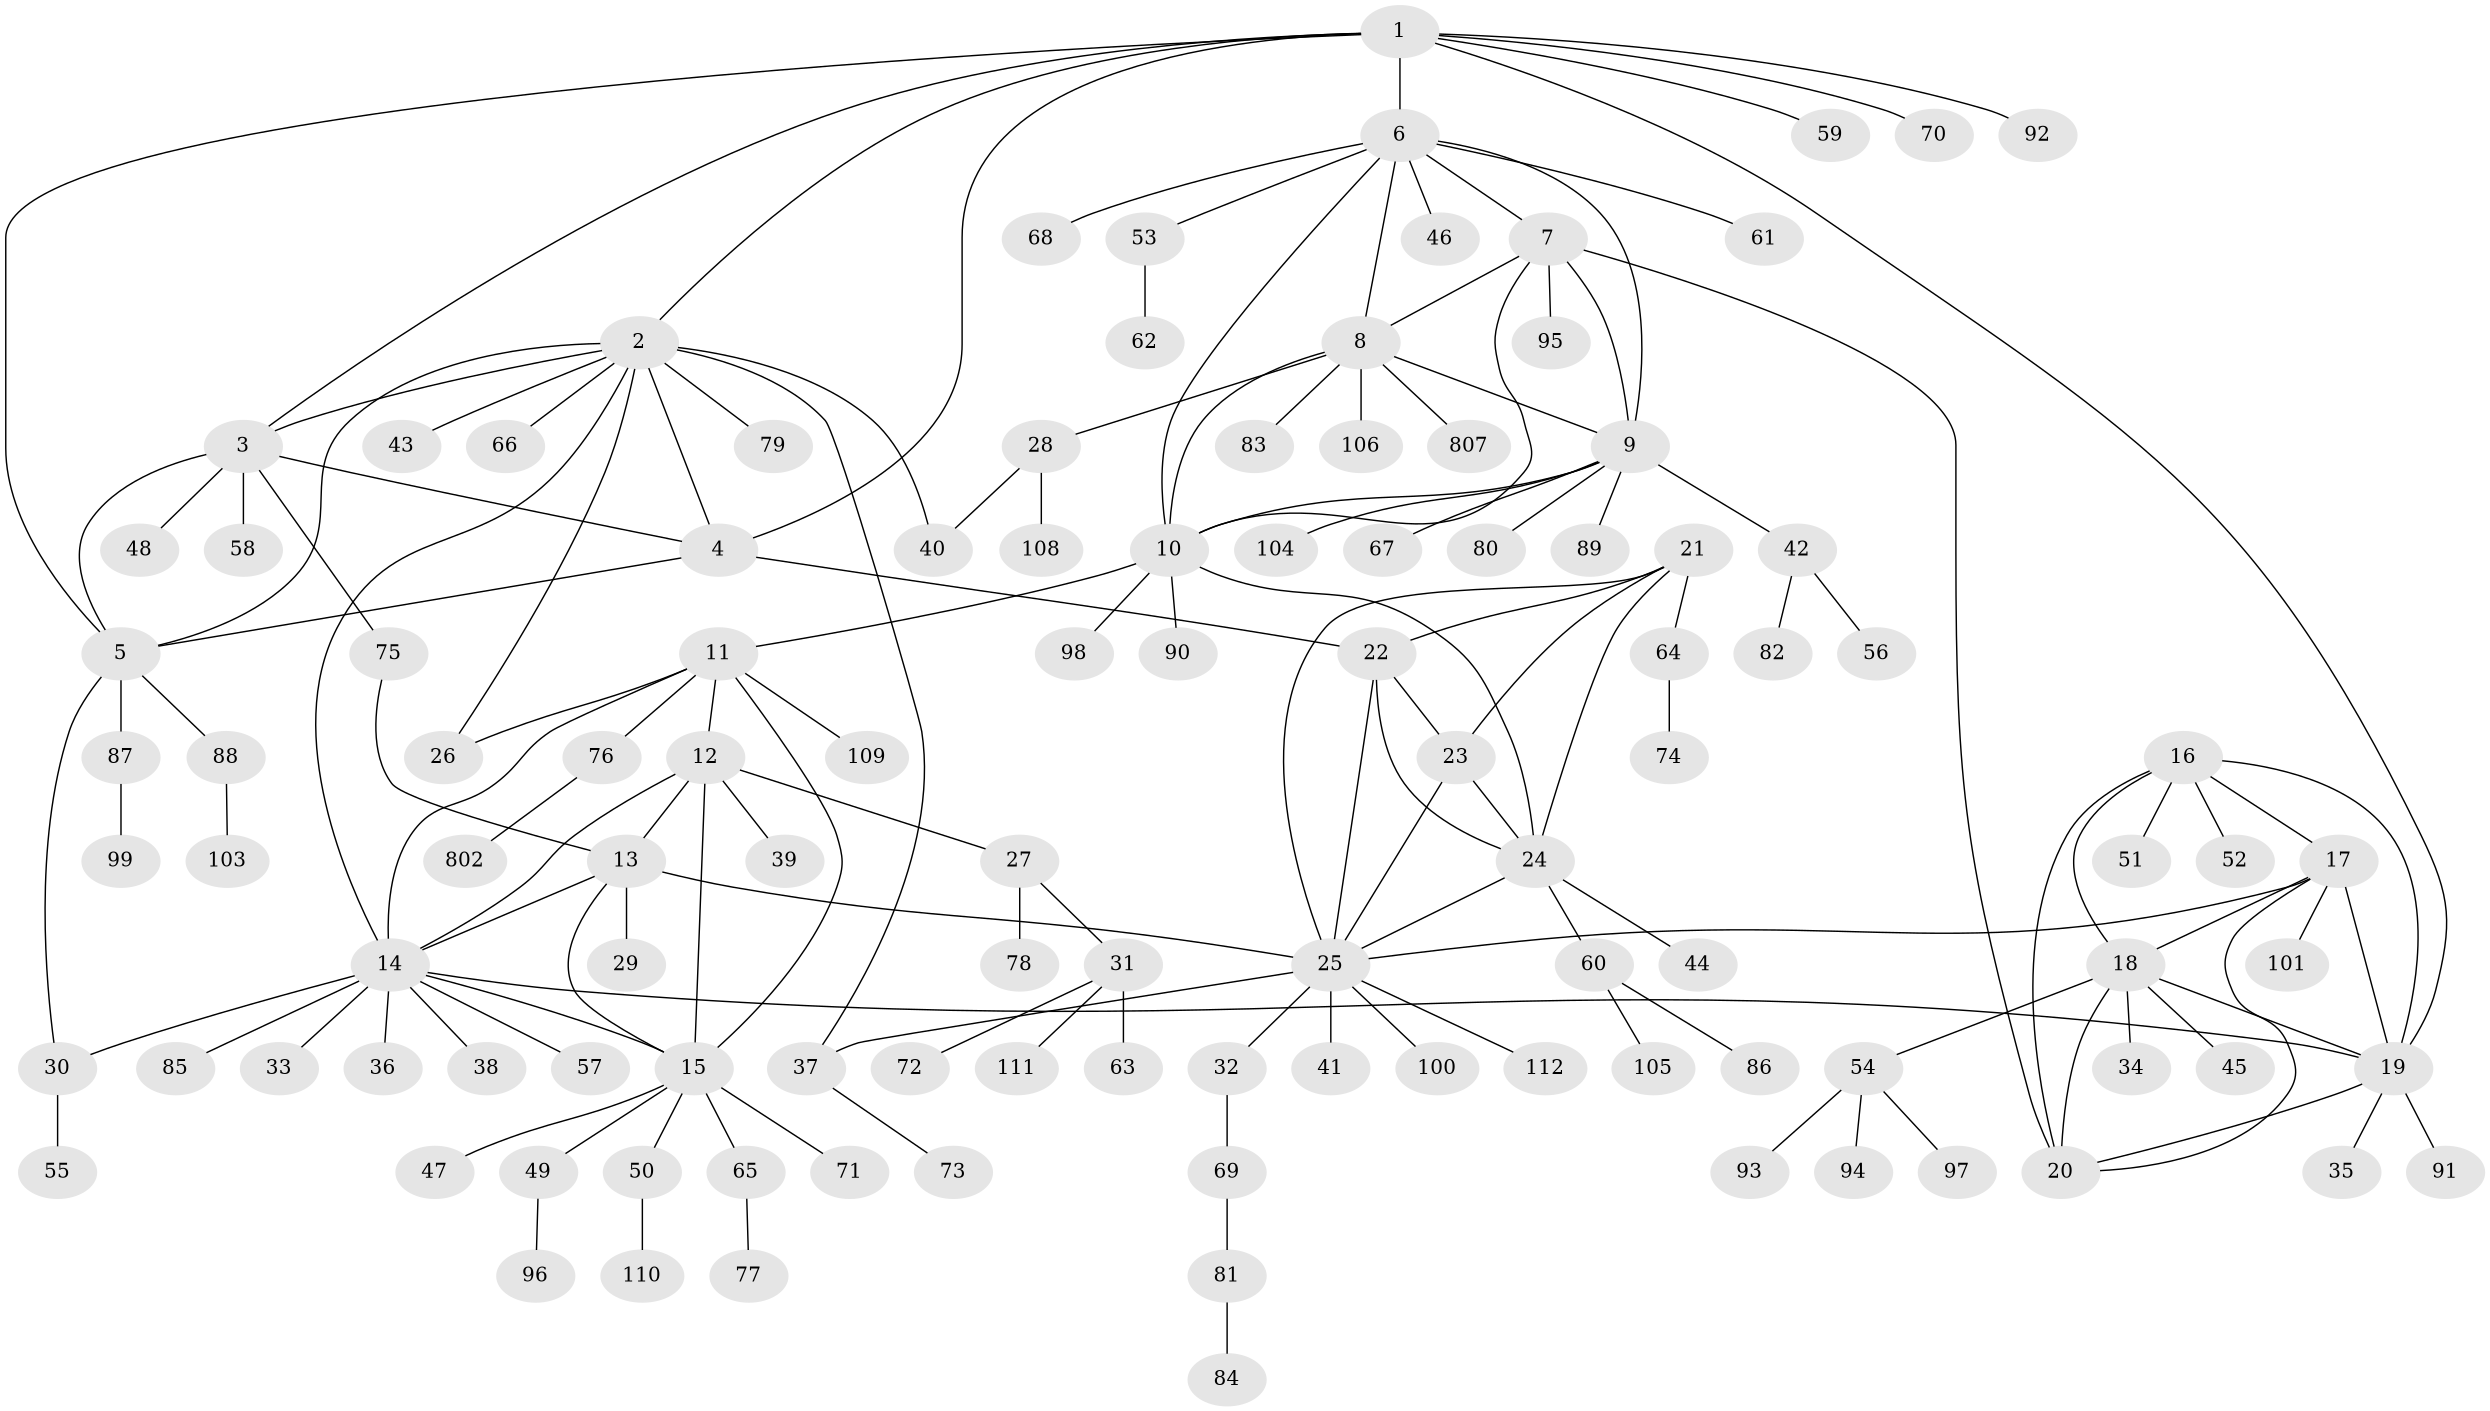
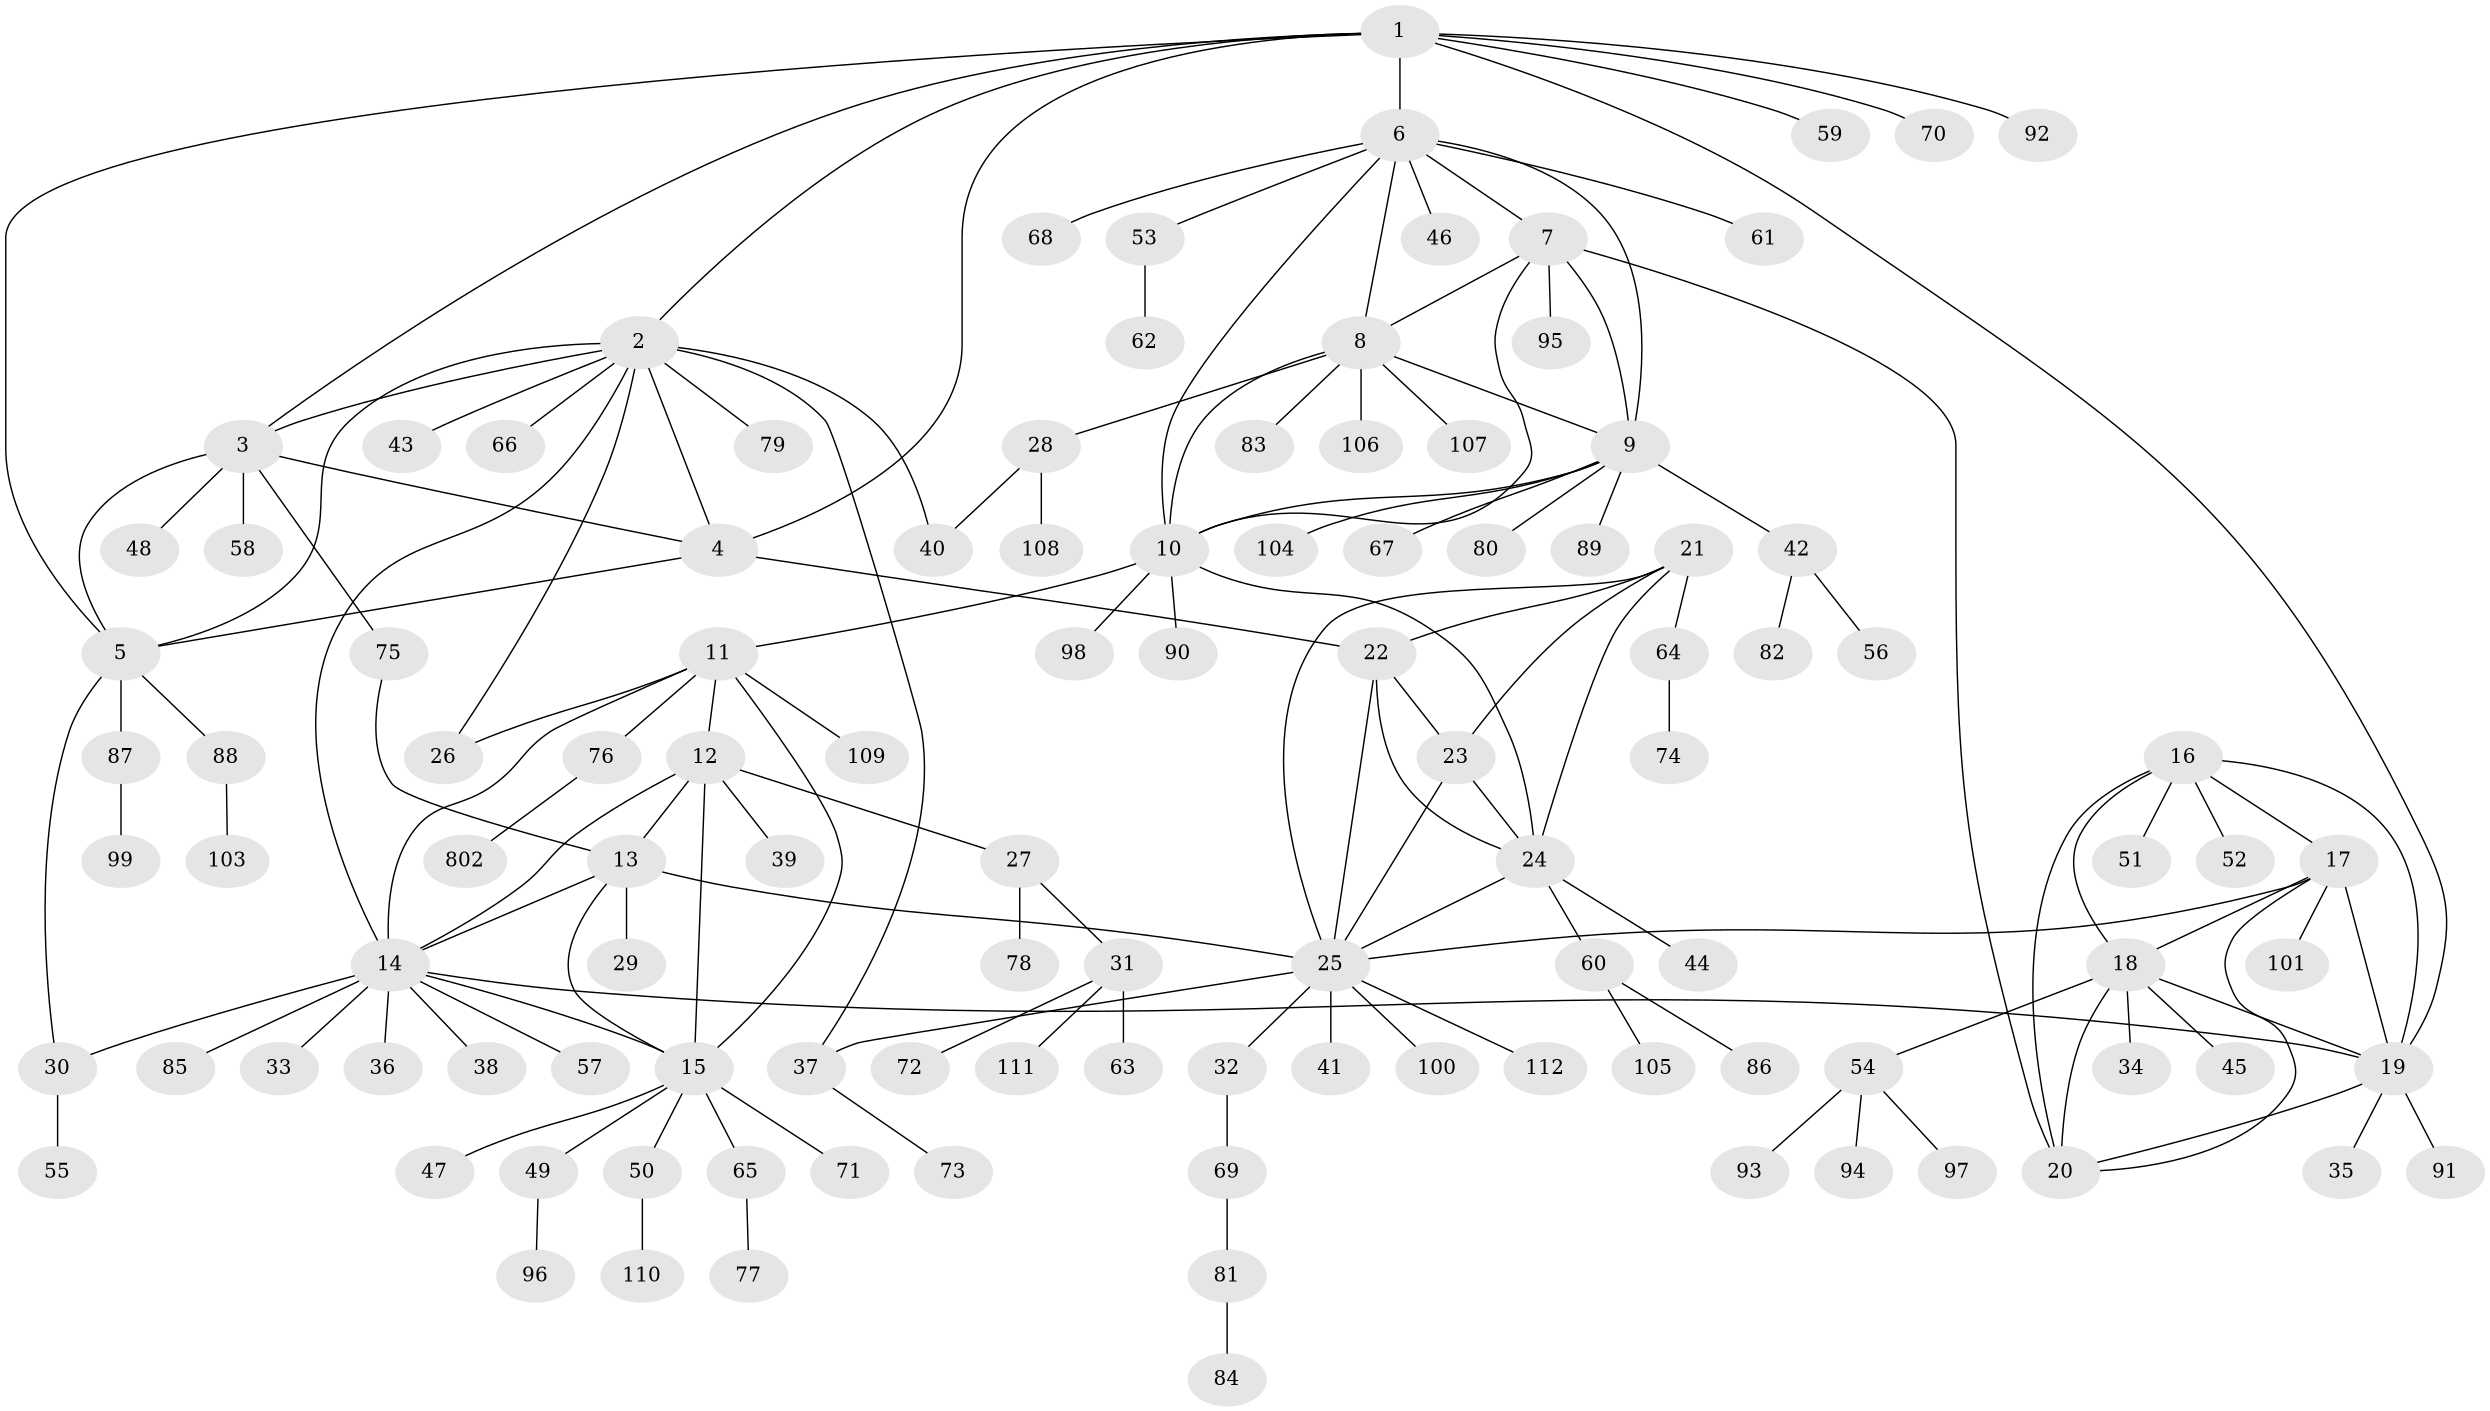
node "807": label "807" -> "107"
